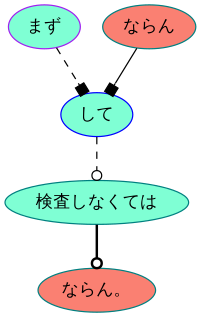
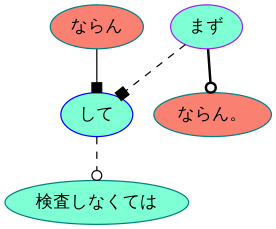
edge "検査しなくては" -> "ならん。": now "まず" -> "ならん。"
